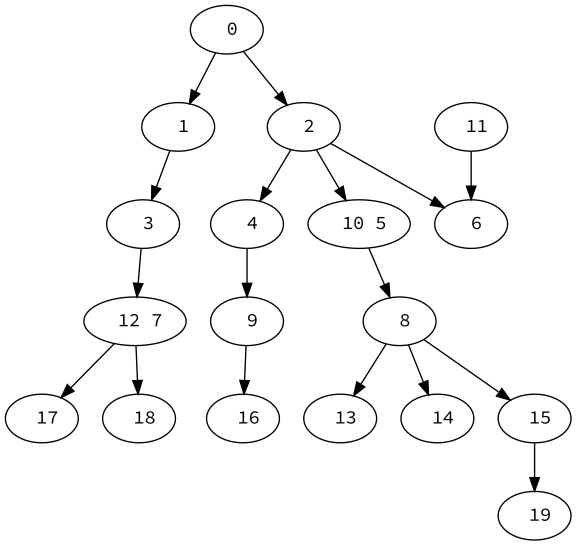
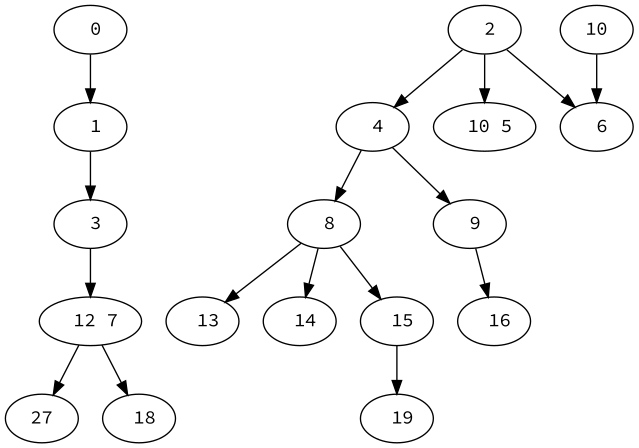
edge "0" -> "2": removed
node "11": label "11" -> "10"
edge "10 5" -> "8": now "4" -> "8"
node "17": label "17" -> "27"
